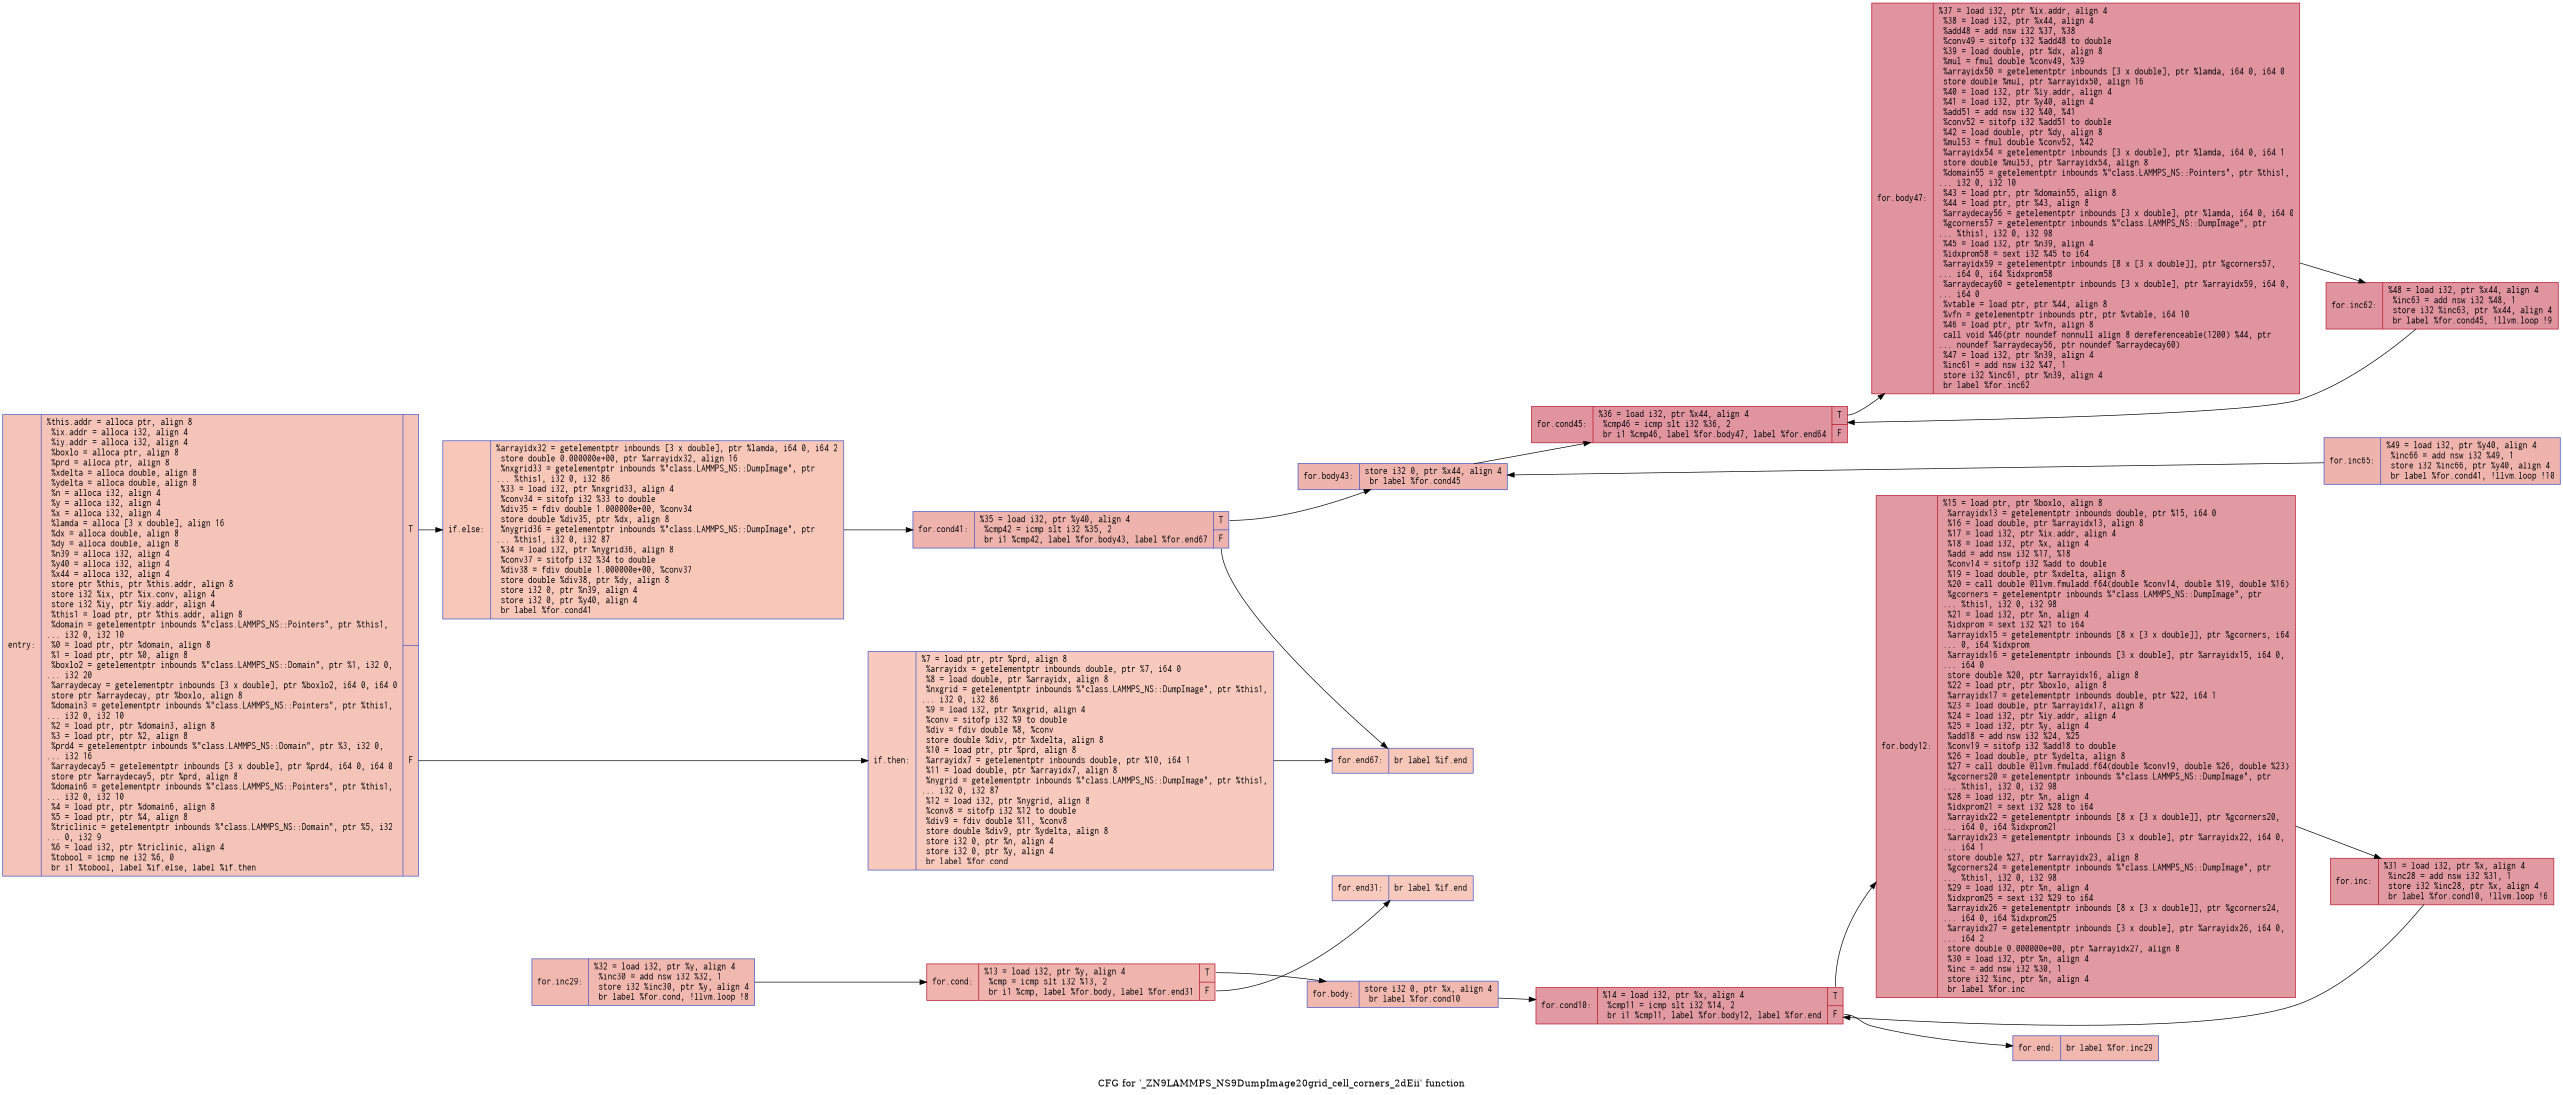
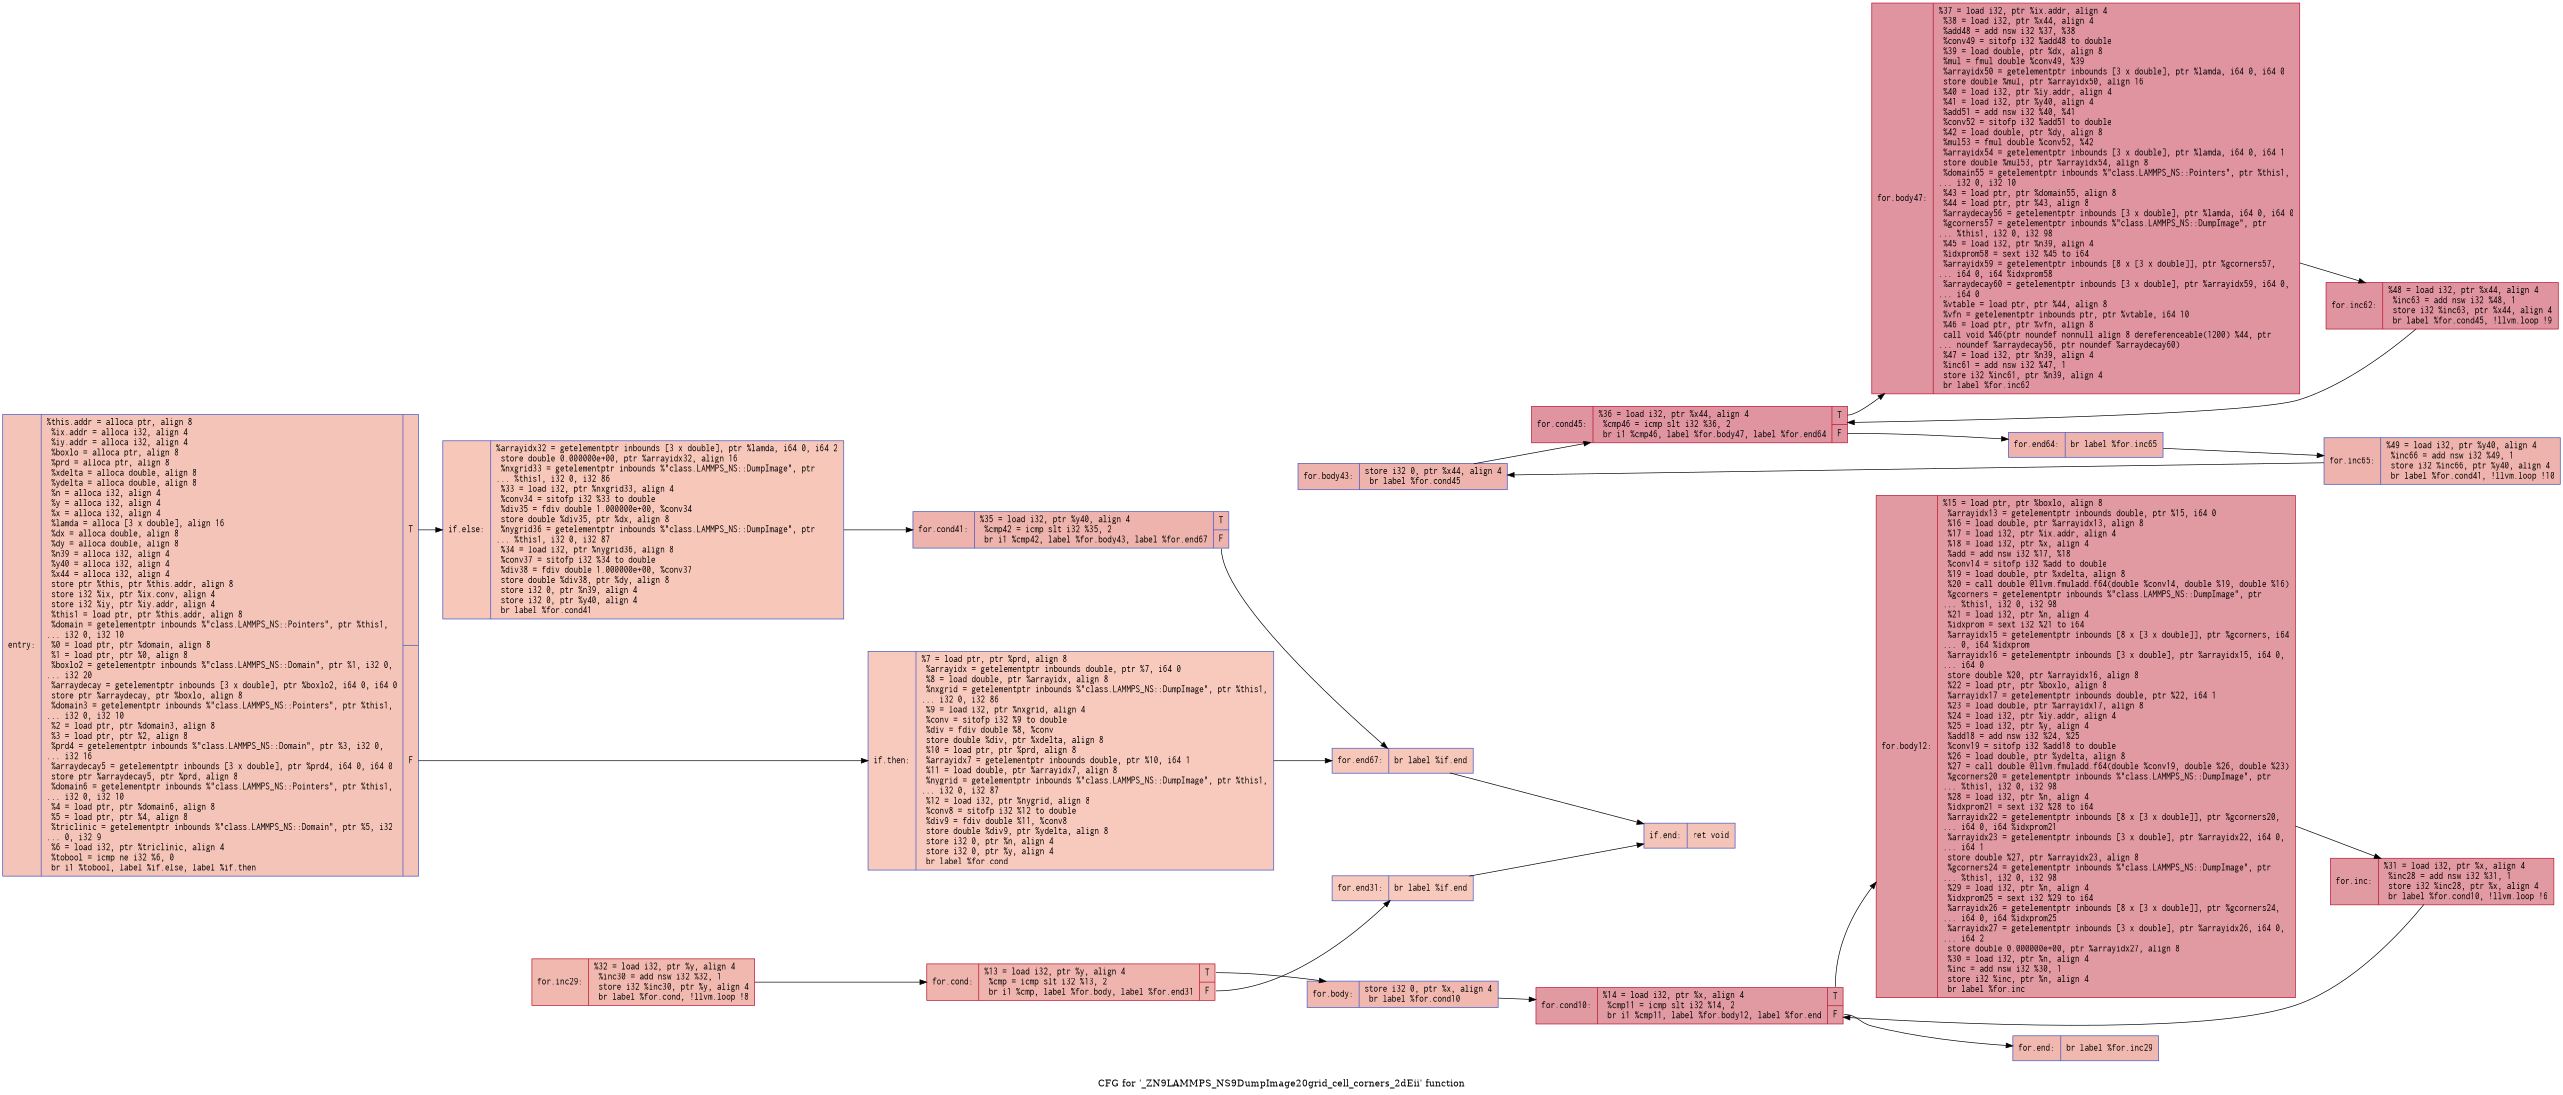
node "for.end64:": added
edge "for.cond41:" -> "for.body43:": removed
node "if.end:": added
node "for.inc29:": color #3d50c3ff -> #b70d28ff
